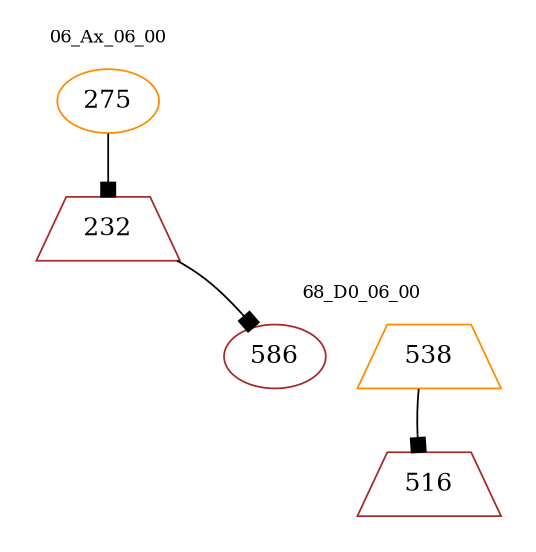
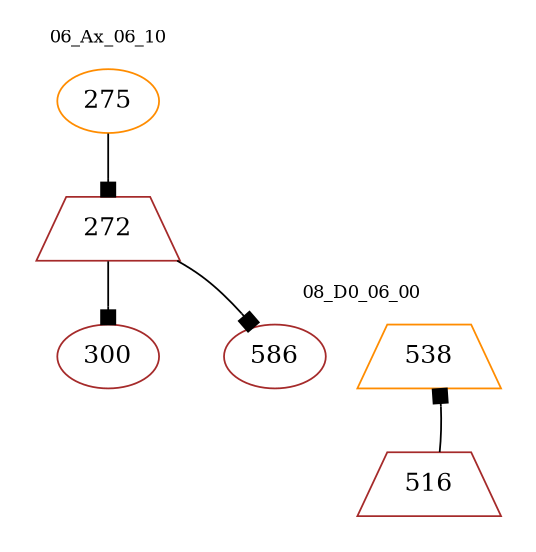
cluster "06_Ax_06_00": label "06_Ax_06_00" -> "06_Ax_06_10"
node "232": label "232" -> "272"
cluster "68_D0_06_00": label "68_D0_06_00" -> "08_D0_06_00"
node "300": added
edge "538" -> "516": reversed
